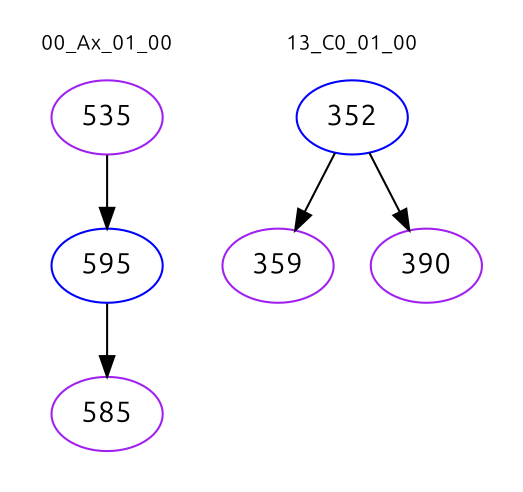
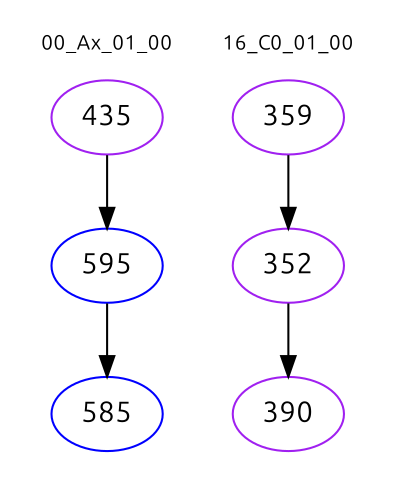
cluster "13_C0_01_00": label "13_C0_01_00" -> "16_C0_01_00"
node "535": label "535" -> "435"
node "352": color blue -> purple
edge "352" -> "359": reversed
node "585": color purple -> blue
